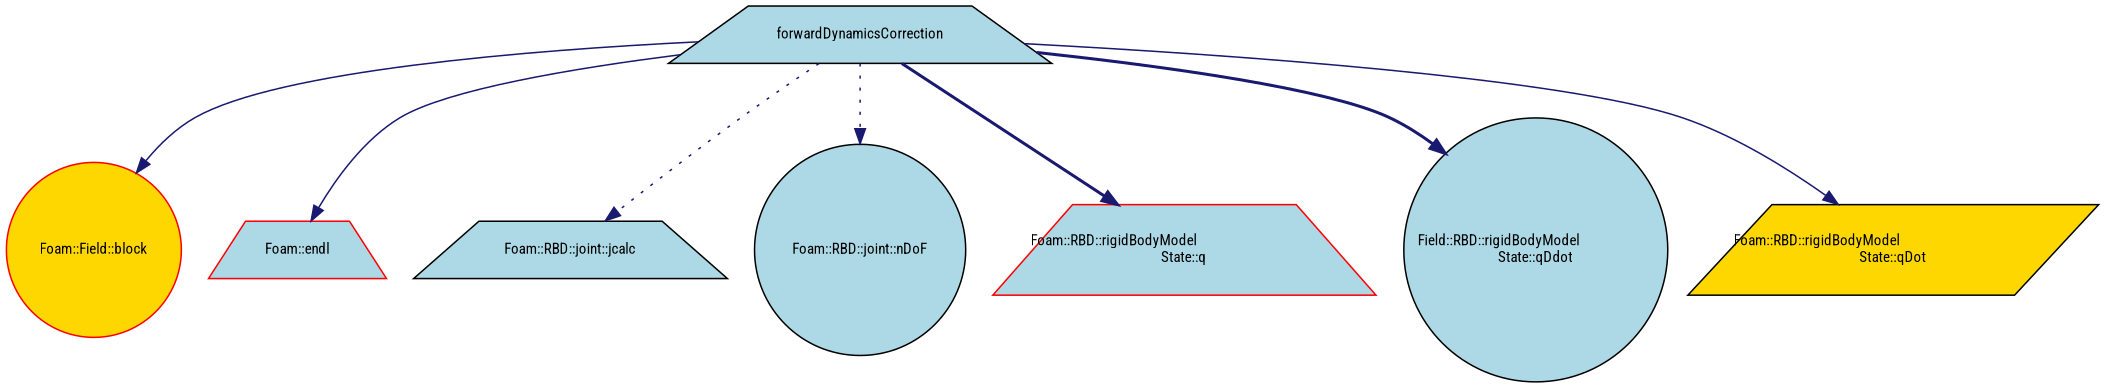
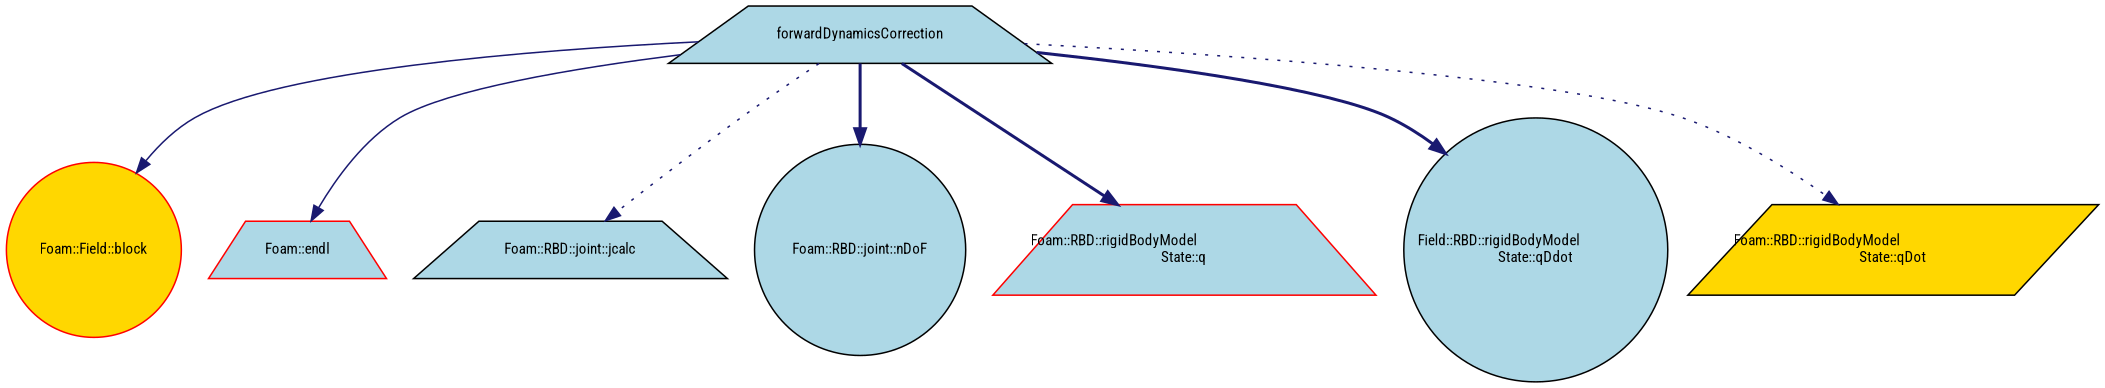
edge "forwardDynamicsCorrection" -> "Foam::RBD::rigidBodyModel State::qDot": style solid -> dotted
edge "forwardDynamicsCorrection" -> "Foam::RBD::joint::nDoF": style dotted -> bold
